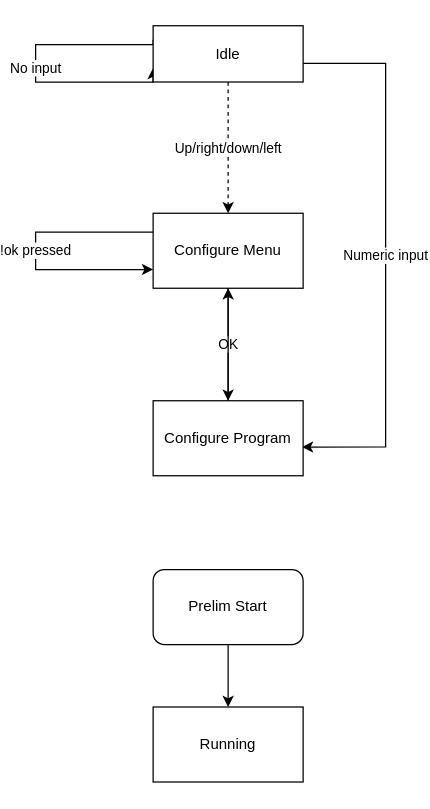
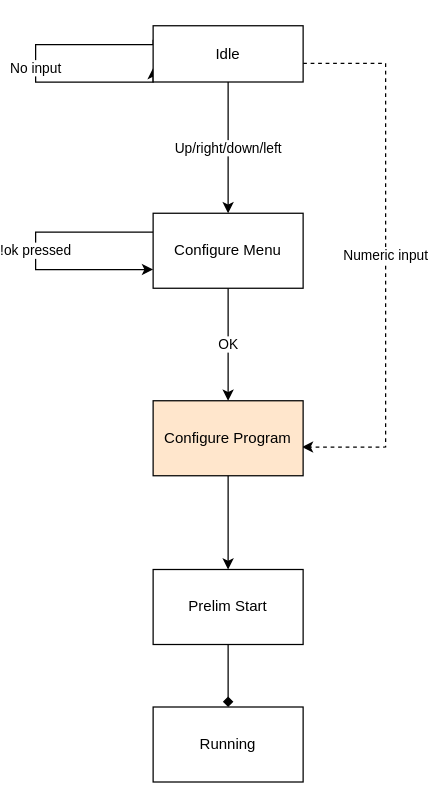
edge "Idle" -> "Configure Menu": style dashed -> solid
edge "Idle" -> "Configure Program": style solid -> dashed
edge "Configure Program" -> "Configure Menu": now "Configure Program" -> "Prelim Start"
node "Configure Program": fillcolor #ffffff -> #ffe6cc
node "Prelim Start": shape rounded rectangle -> rectangle
edge "Prelim Start" -> "Running": arrowhead classic -> diamond
